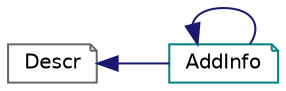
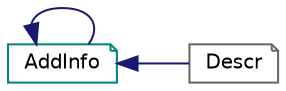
edge "AddInfo" -> "Descr": reversed
